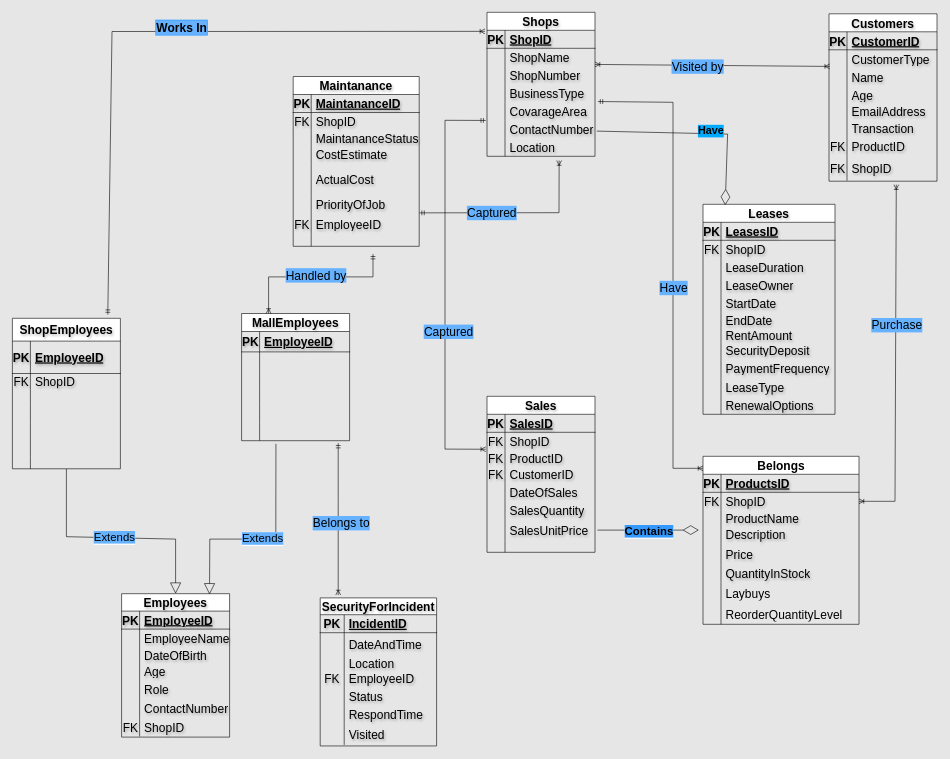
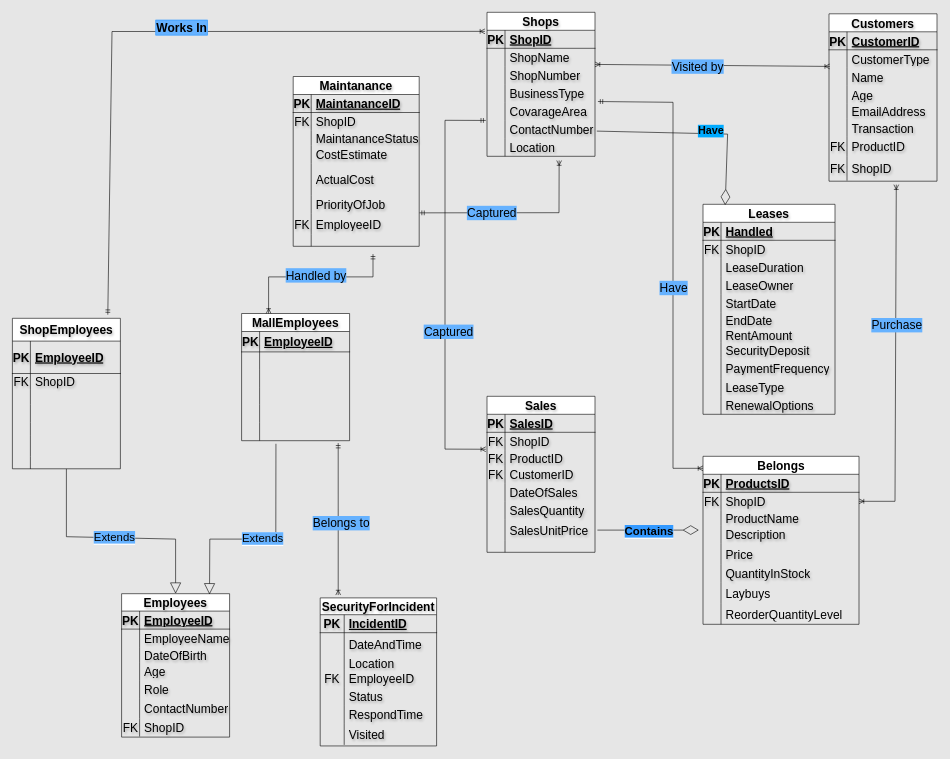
node "LeasesID": label "LeasesID" -> "Handled"
